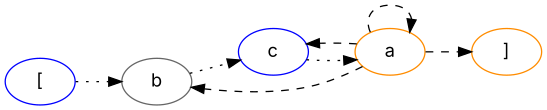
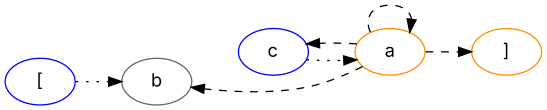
edge "b" -> "c": removed
